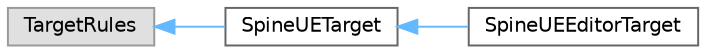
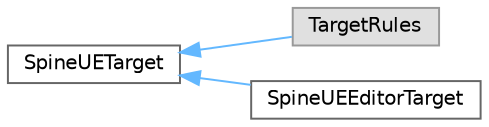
edge "SpineUETarget" -> "TargetRules": reversed
